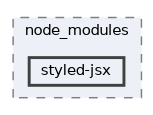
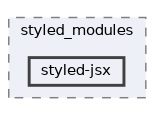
cluster "node_modules": label "node_modules" -> "styled_modules"
